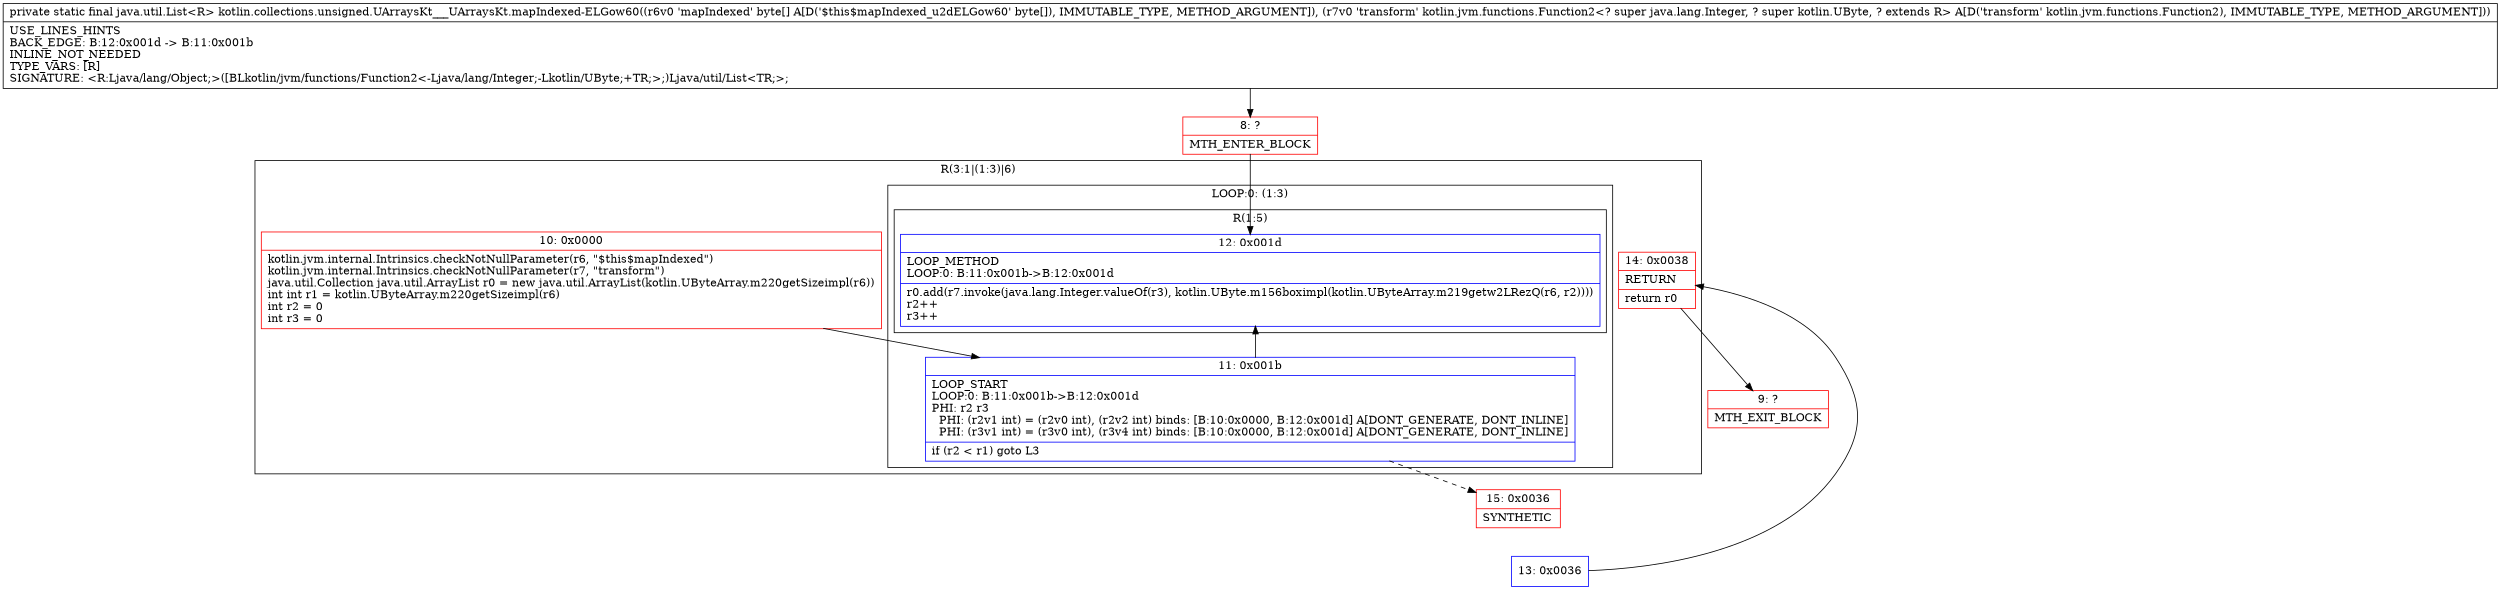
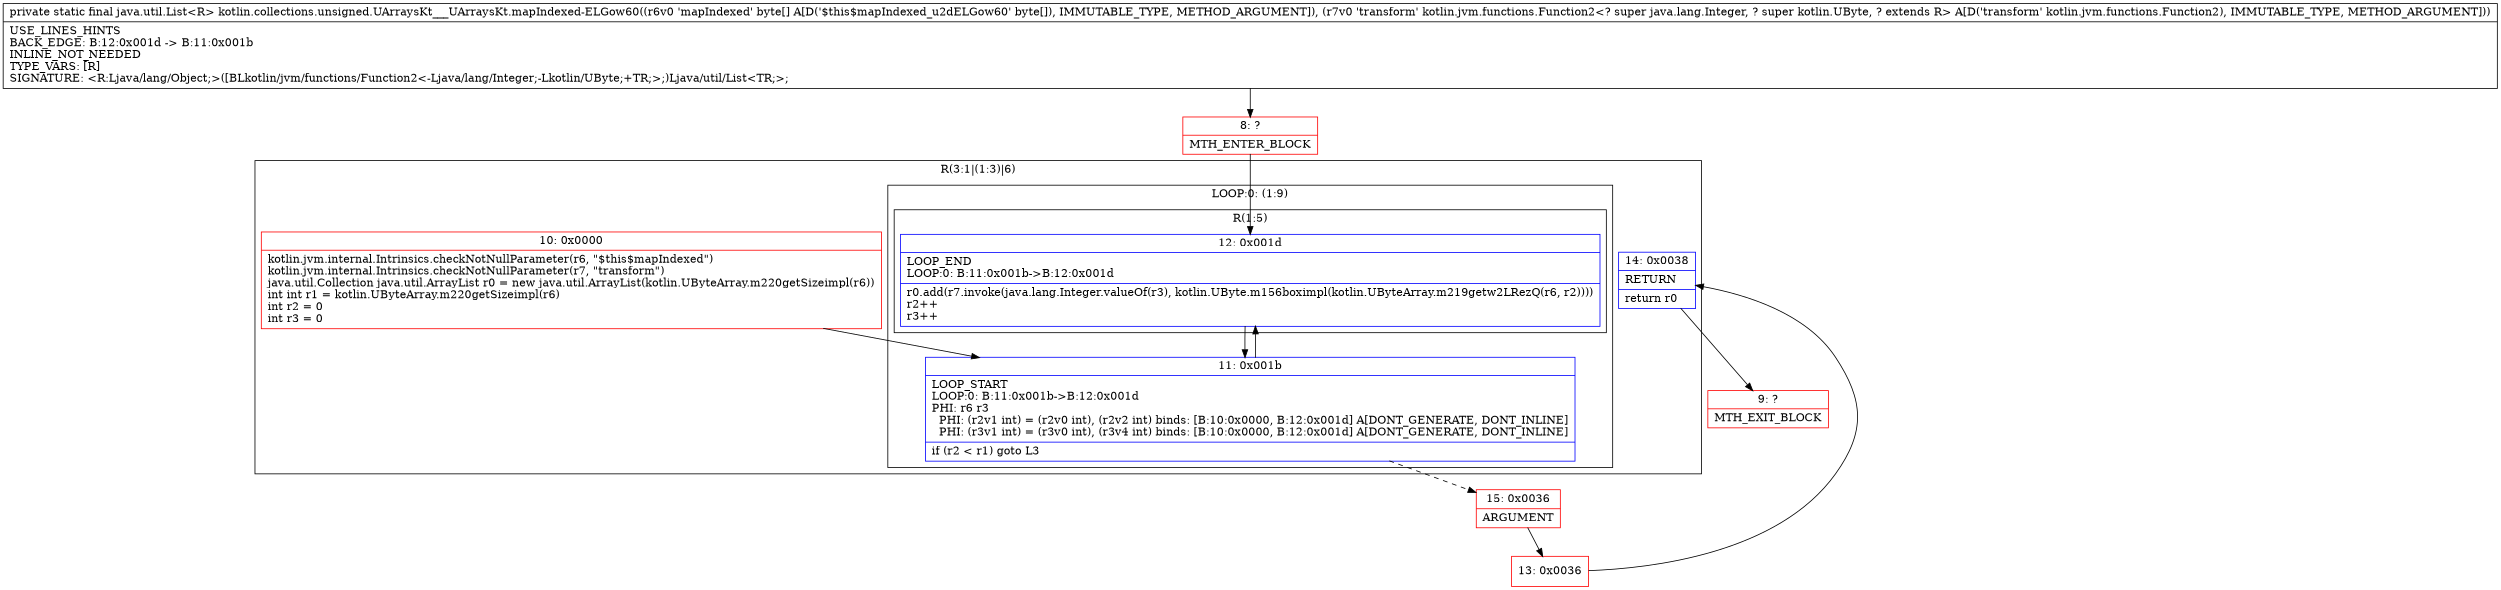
cluster "LOOP:0: (1:3)": label "LOOP:0: (1:3)" -> "LOOP:0: (1:9)"
node "12: 0x001d": text "LOOP_METHOD" -> "LOOP_END"
node "14: 0x0038": color red -> blue
edge "12: 0x001d" -> "11: 0x001b": added
node "11: 0x001b": text "PHI: r2 r3" -> "PHI: r6 r3"
node "15: 0x0036": text "SYNTHETIC" -> "ARGUMENT"
edge "15: 0x0036" -> "13: 0x0036": added
node "13: 0x0036": color blue -> red
